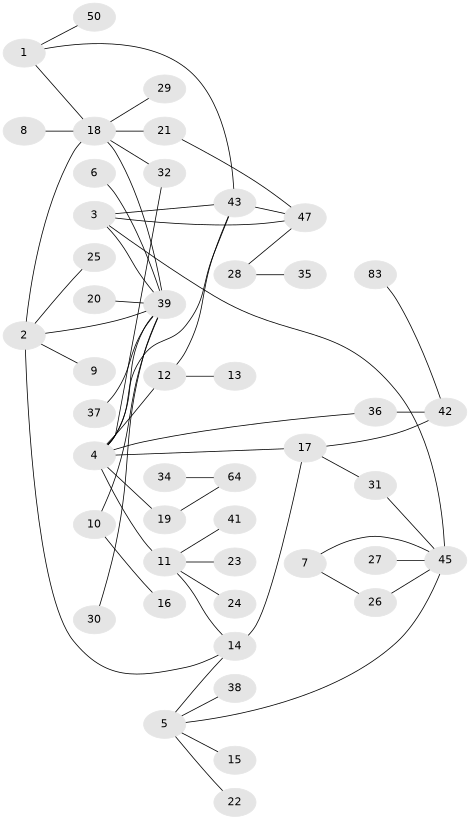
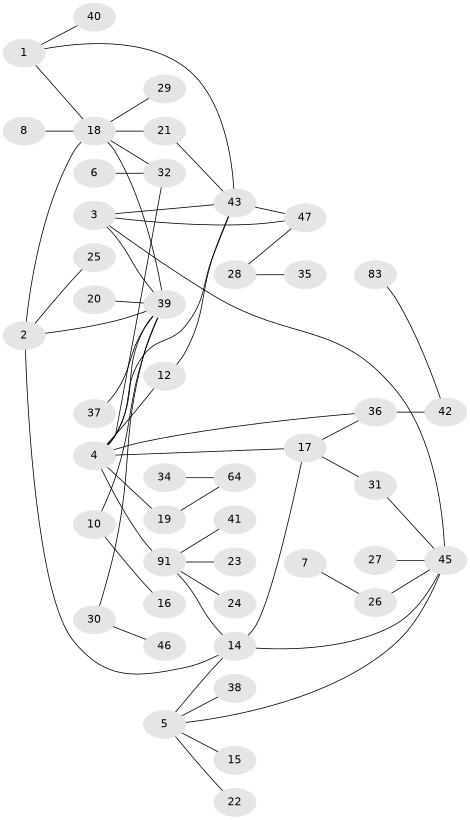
node "50": label "50" -> "40"
edge "21" -- "47": now "21" -- "43"
edge "6" -- "39": now "6" -- "32"
node "9": removed
node "13": removed
edge "42" -- "17": now "36" -- "17"
edge "45" -- "7": now "45" -- "14"
node "11": label "11" -> "91"
node "46": added
